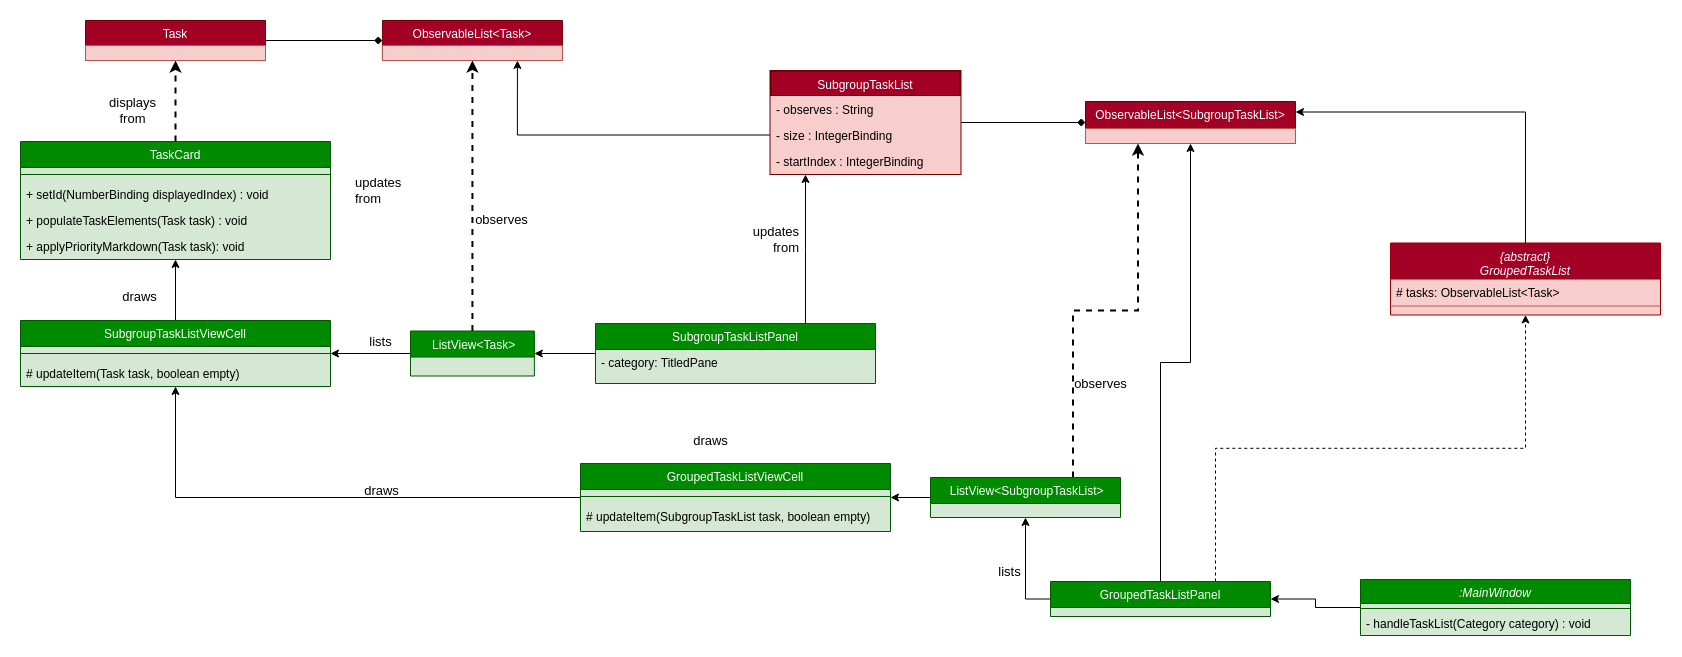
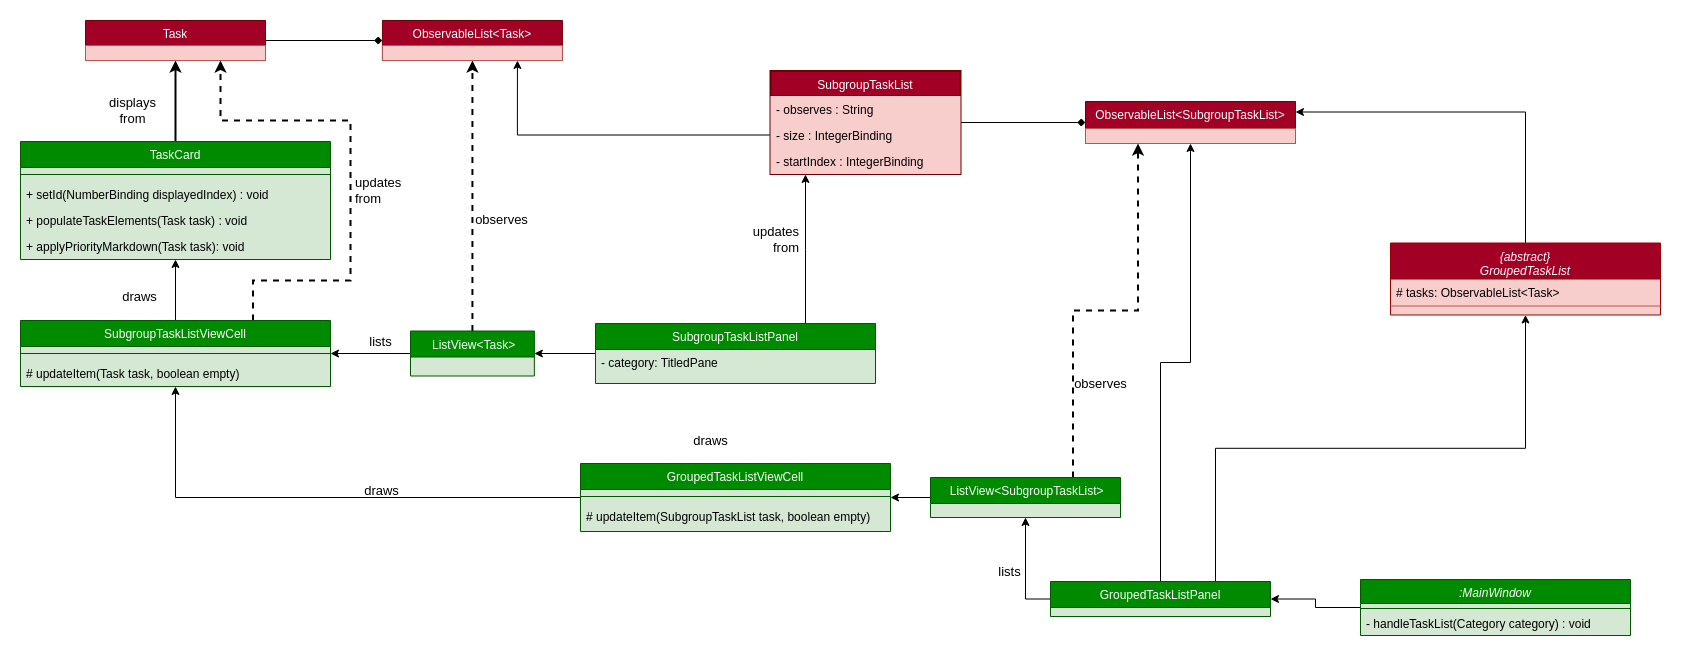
edge "TaskCard" -> "Task": style dashed -> solid
edge "SubgroupTaskListViewCell" -> "Task": added
edge "GroupedTaskListPanel" -> "{abstract} GroupedTaskList": style dashed -> solid
